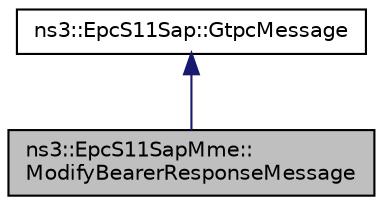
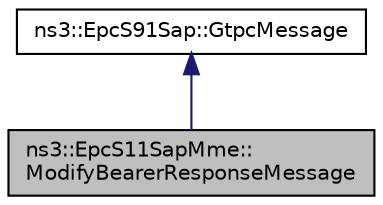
node "ns3::EpcS11Sap::GtpcMessage": label "ns3::EpcS11Sap::GtpcMessage" -> "ns3::EpcS91Sap::GtpcMessage"
